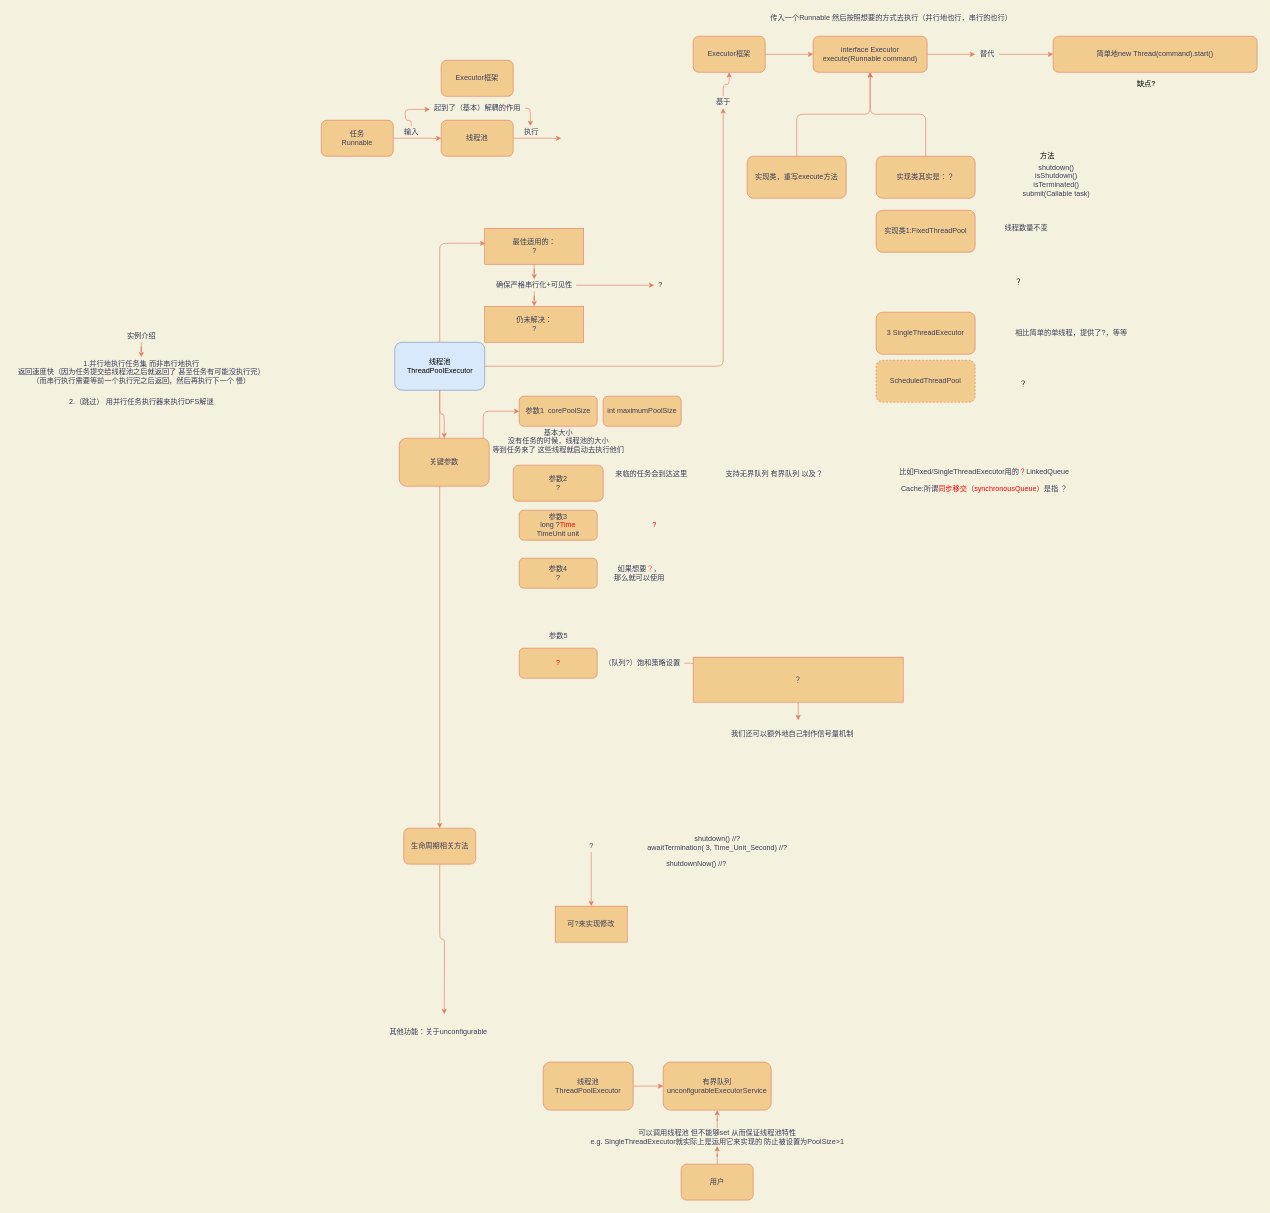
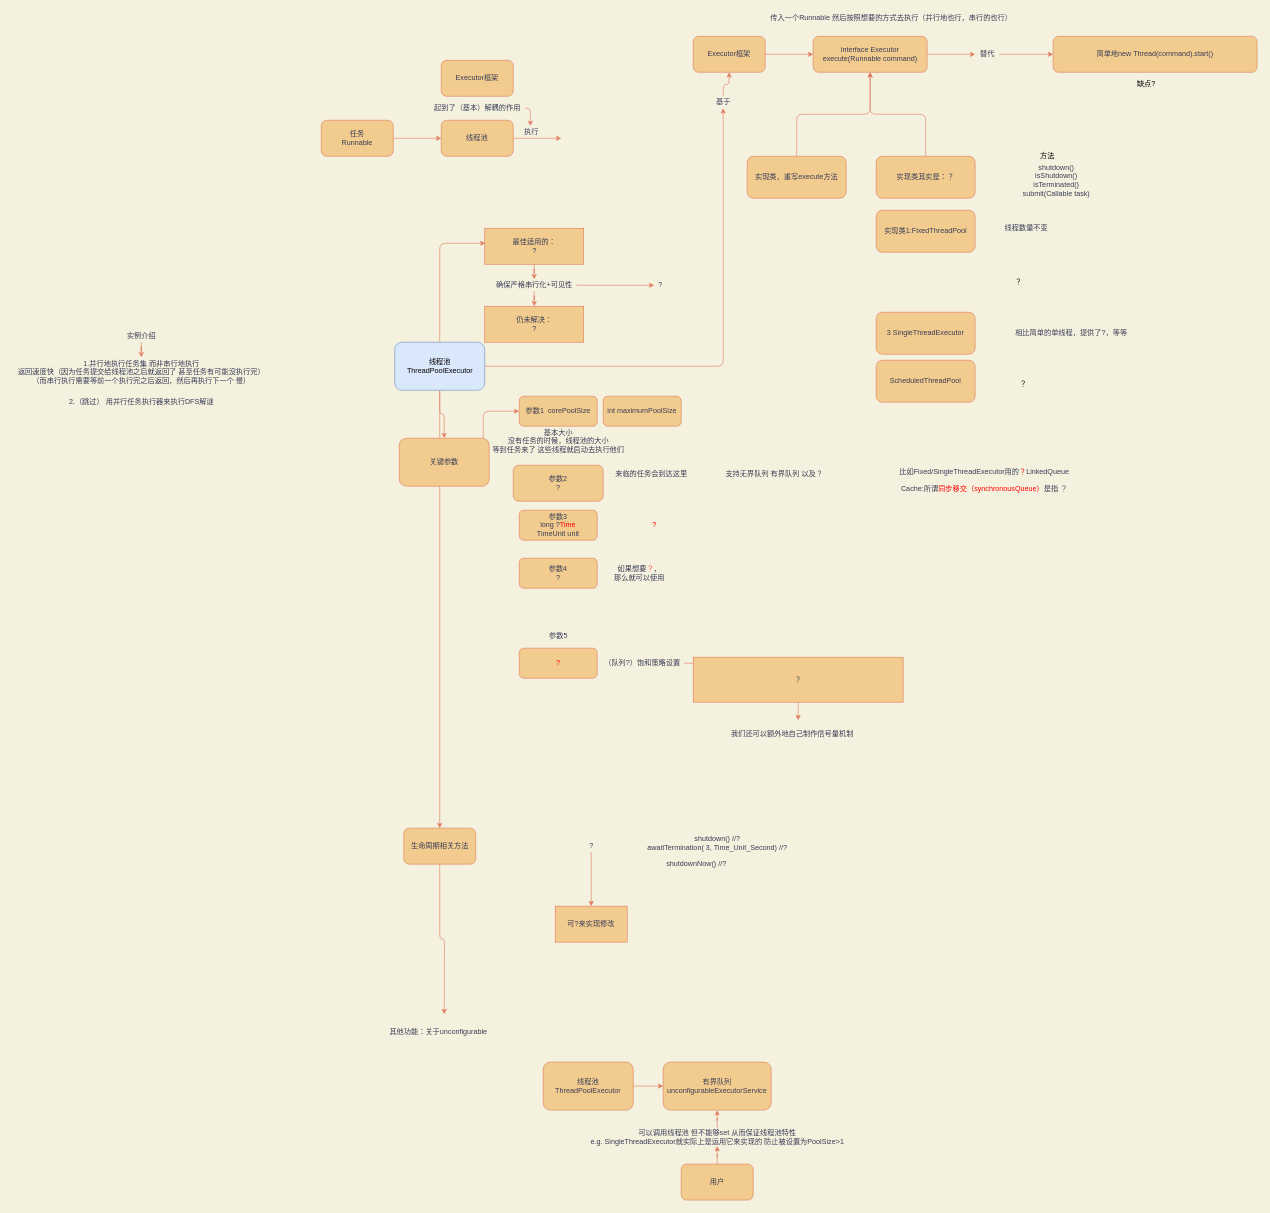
edge "输入" -> "起到了（基本）解耦的作用": removed
node "输入": removed
node "ScheduledThreadPool": style dashed -> solid
